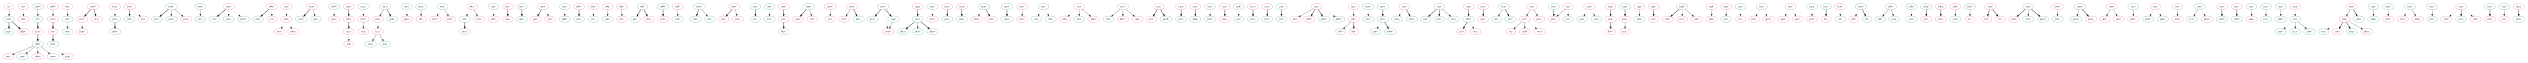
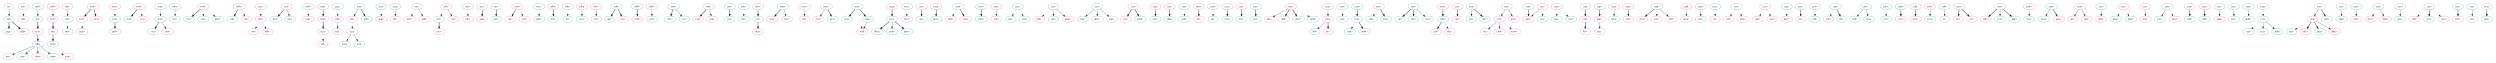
edge "5036-" -> "2041+": reversed
edge "5217-" -> "5199-": reversed
node "5313-": color deeppink -> teal
